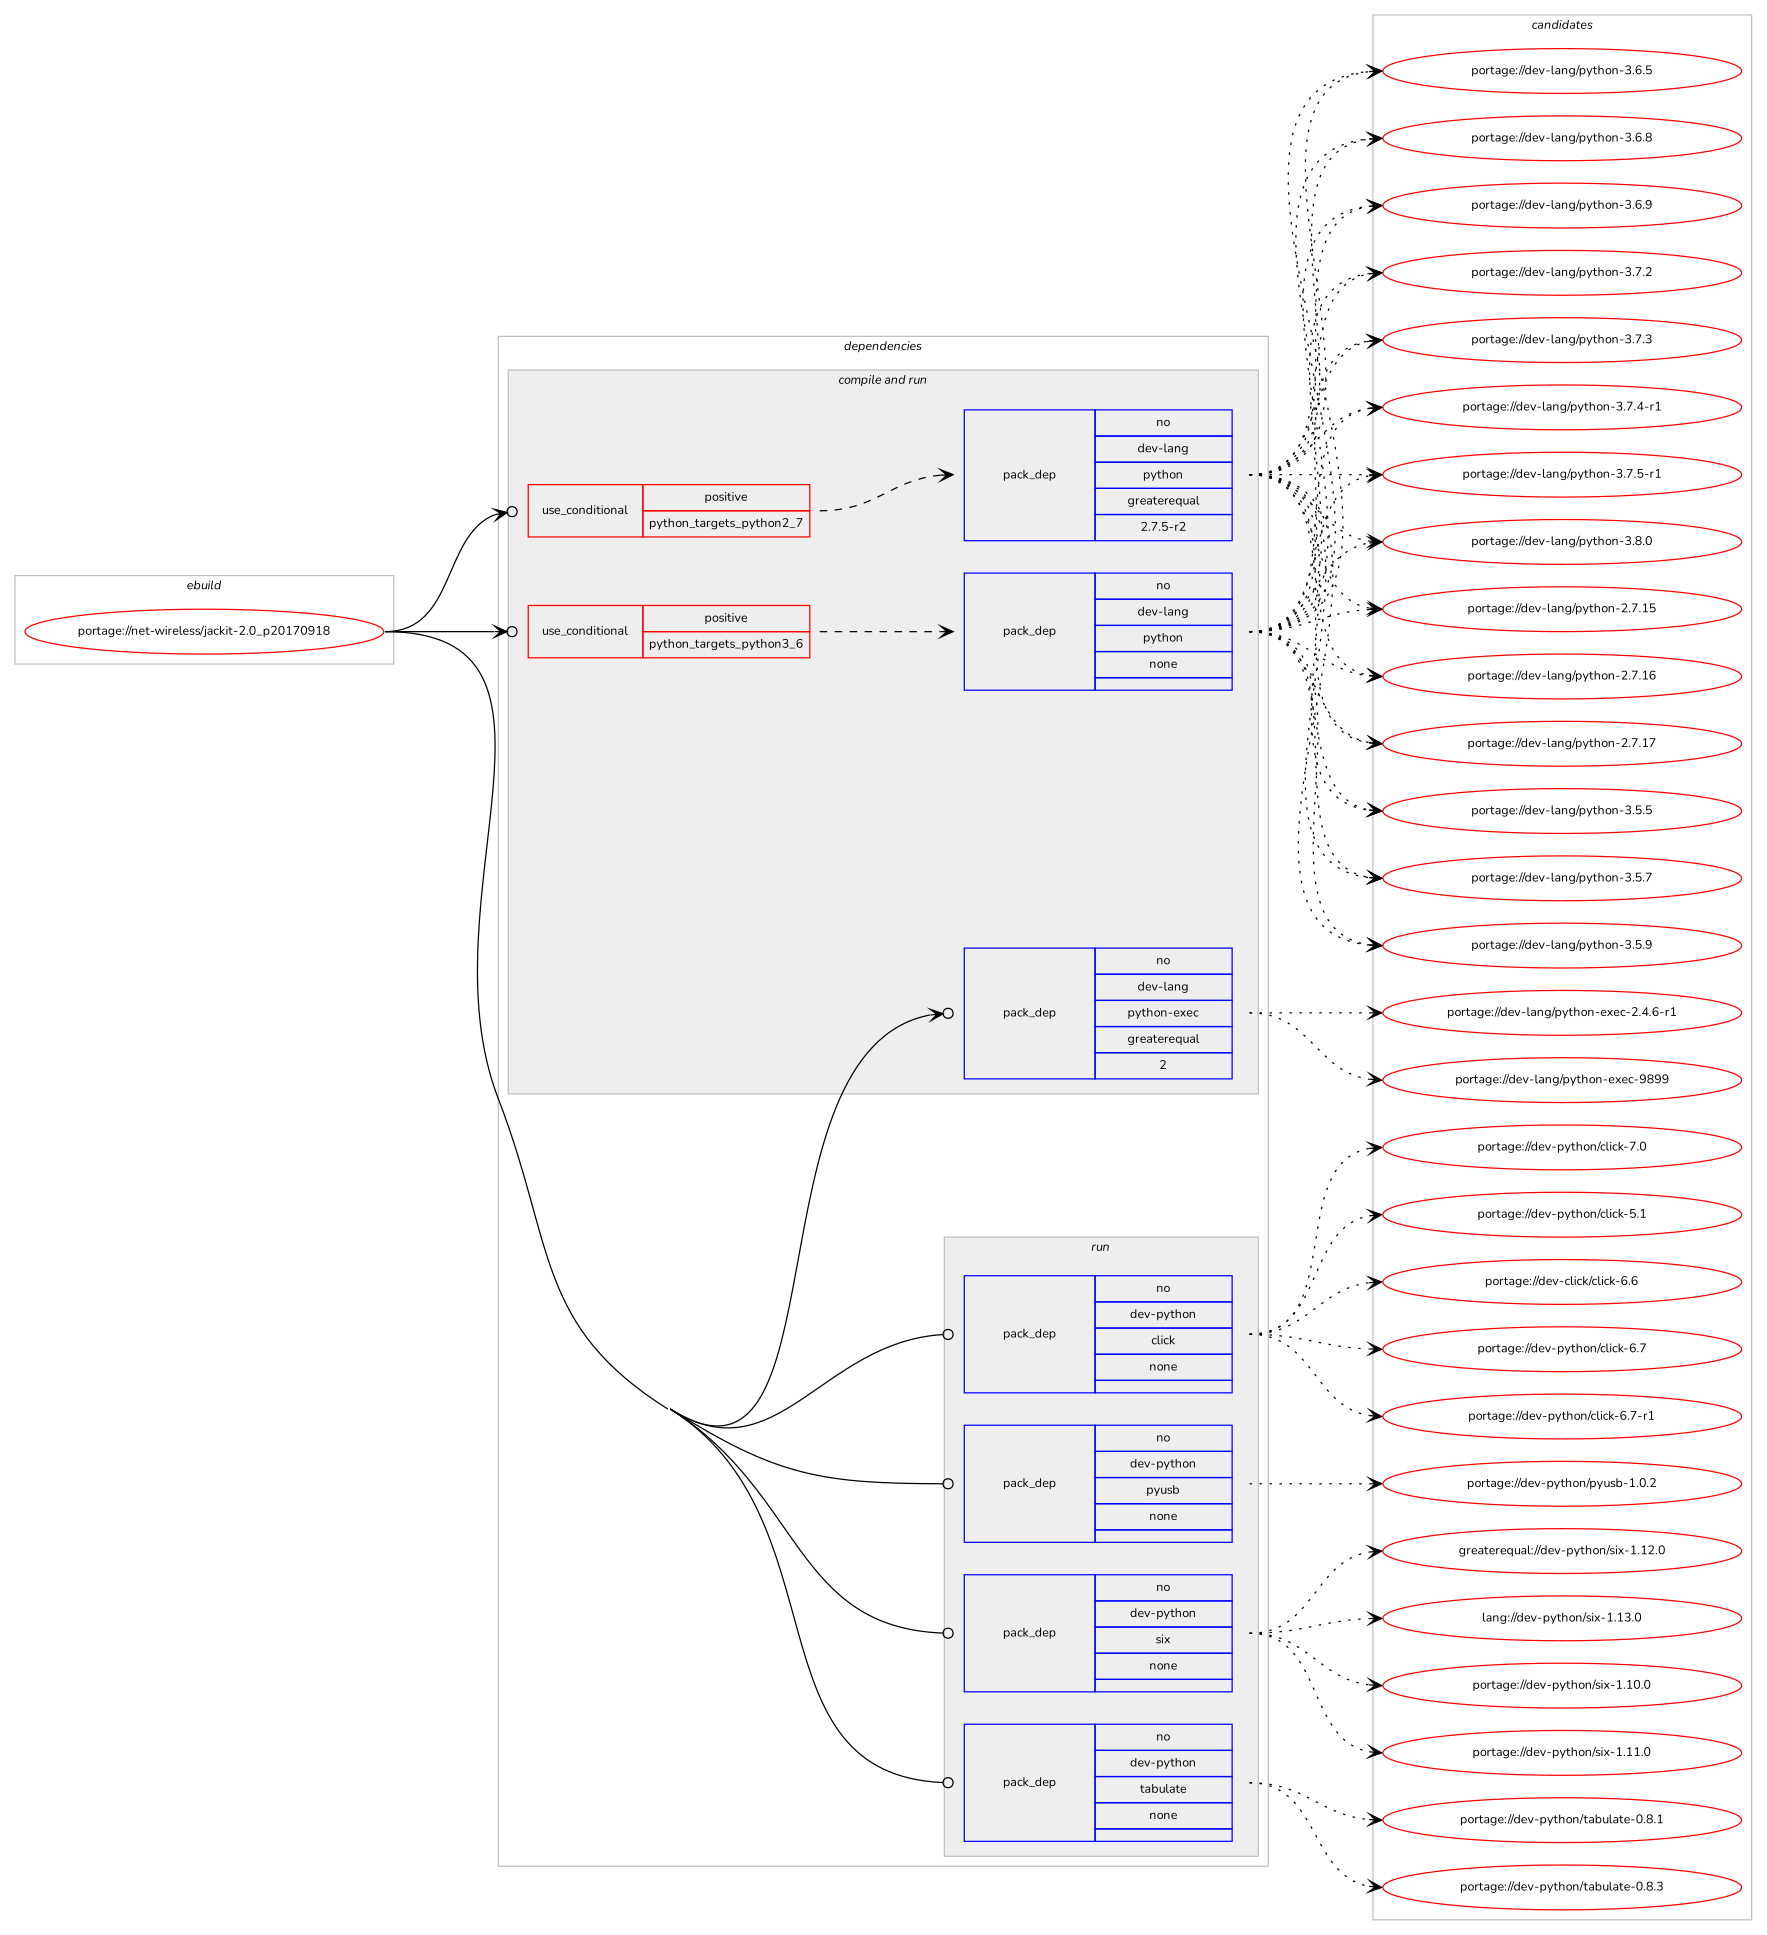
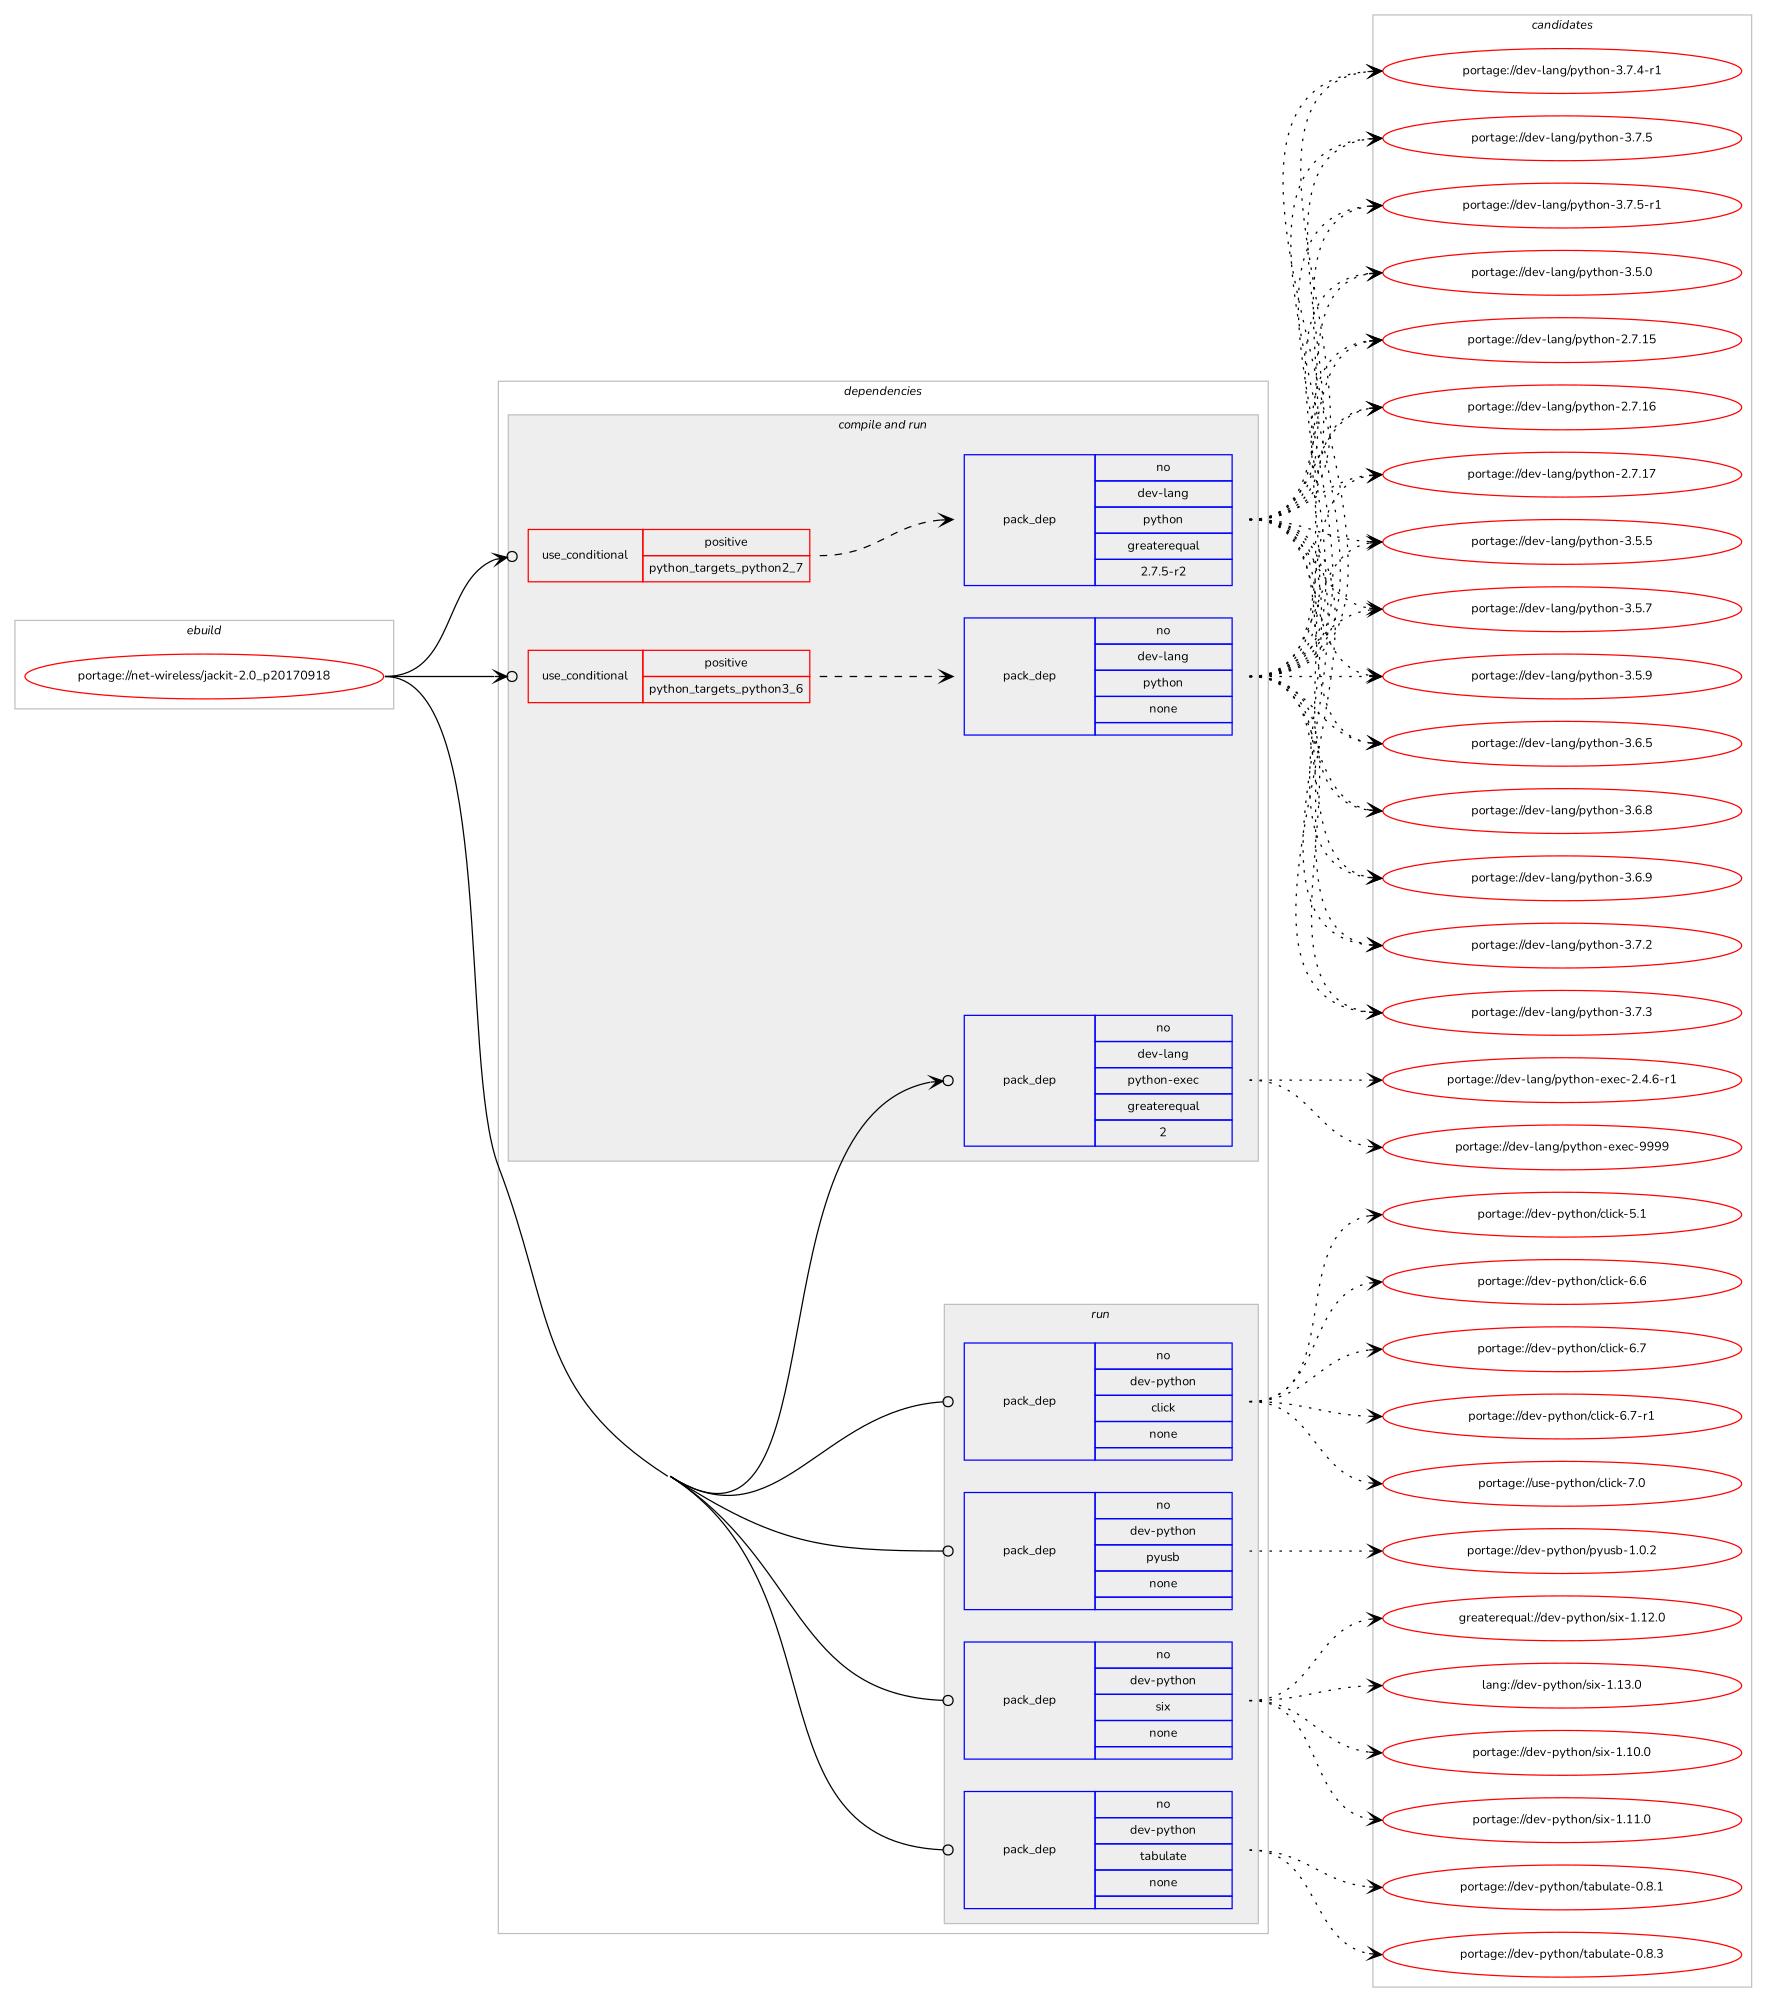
node "portage://dev-lang/python-3.7.5": added
node "portage://dev-lang/python-3.8.0": label "portage://dev-lang/python-3.8.0" -> "portage://dev-lang/python-3.5.0"
node "portage://dev-lang/python-exec-9899": label "portage://dev-lang/python-exec-9899" -> "portage://dev-lang/python-exec-9999"
node "portage://dev-python/click-7.0": label "portage://dev-python/click-7.0" -> "portage://use-python/click-7.0"
node "portage://dev-click/click-6.6": label "portage://dev-click/click-6.6" -> "portage://dev-python/click-6.6"
